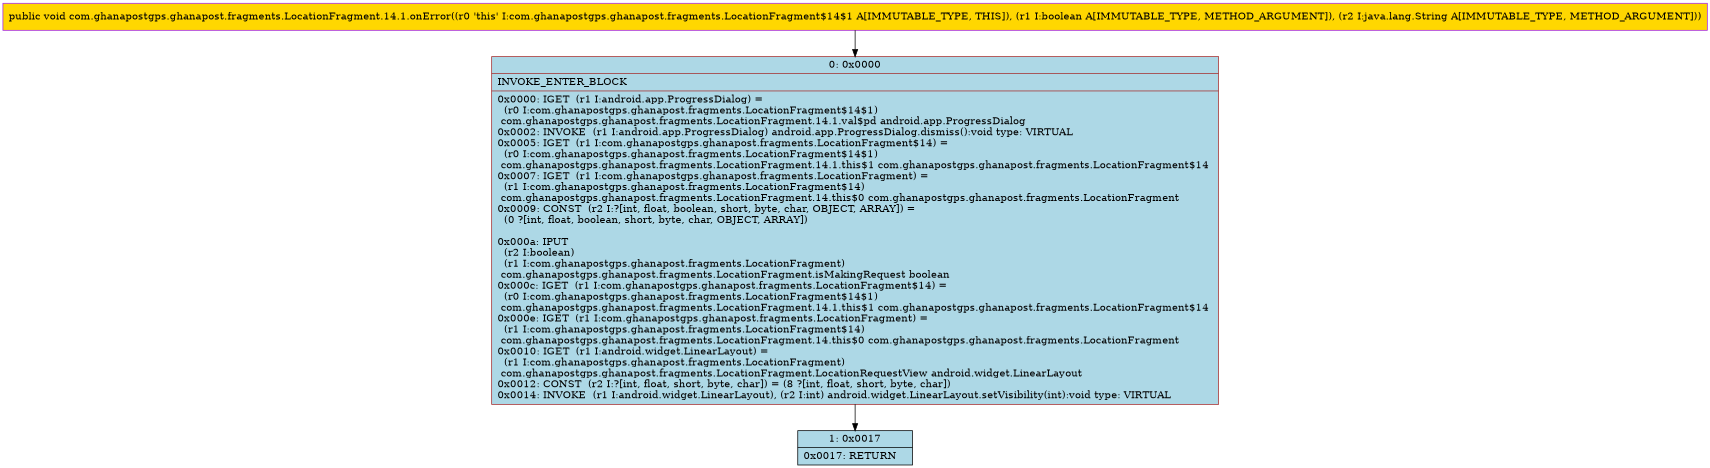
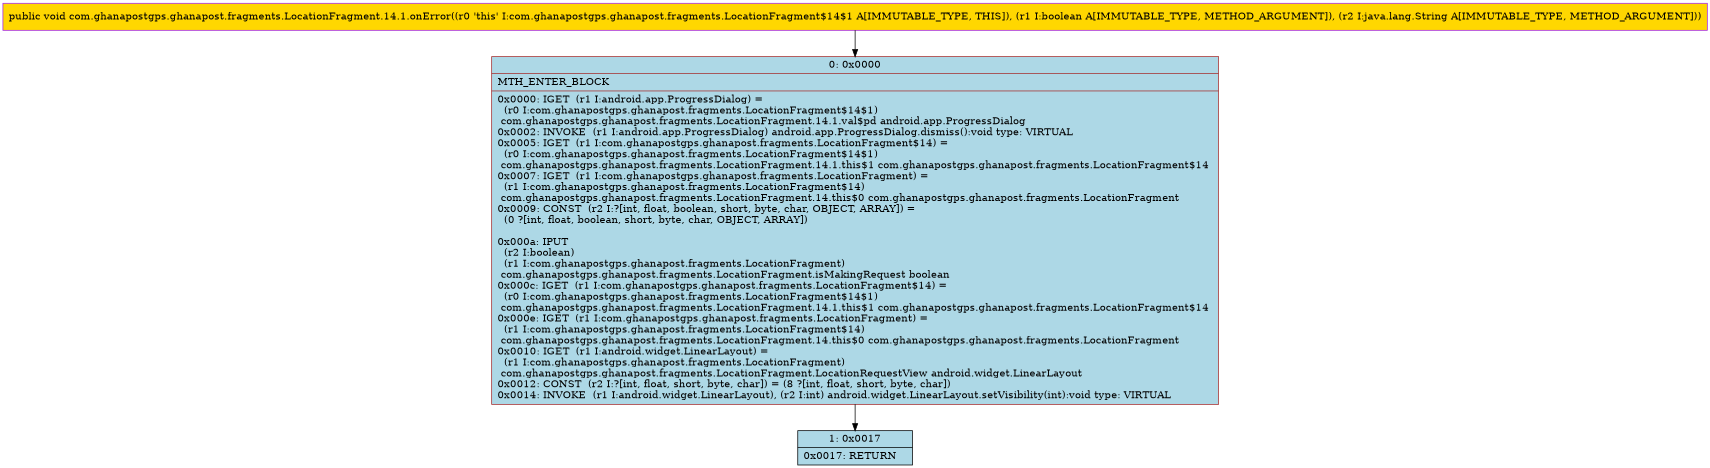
node "0: 0x0000": text "INVOKE_ENTER_BLOCK" -> "MTH_ENTER_BLOCK"
